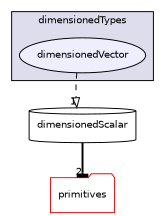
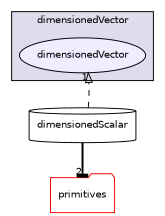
cluster "dimensionedTypes": label "dimensionedTypes" -> "dimensionedVector"
edge "dimensionedVector" -> "dimensionedScalar": reversed
